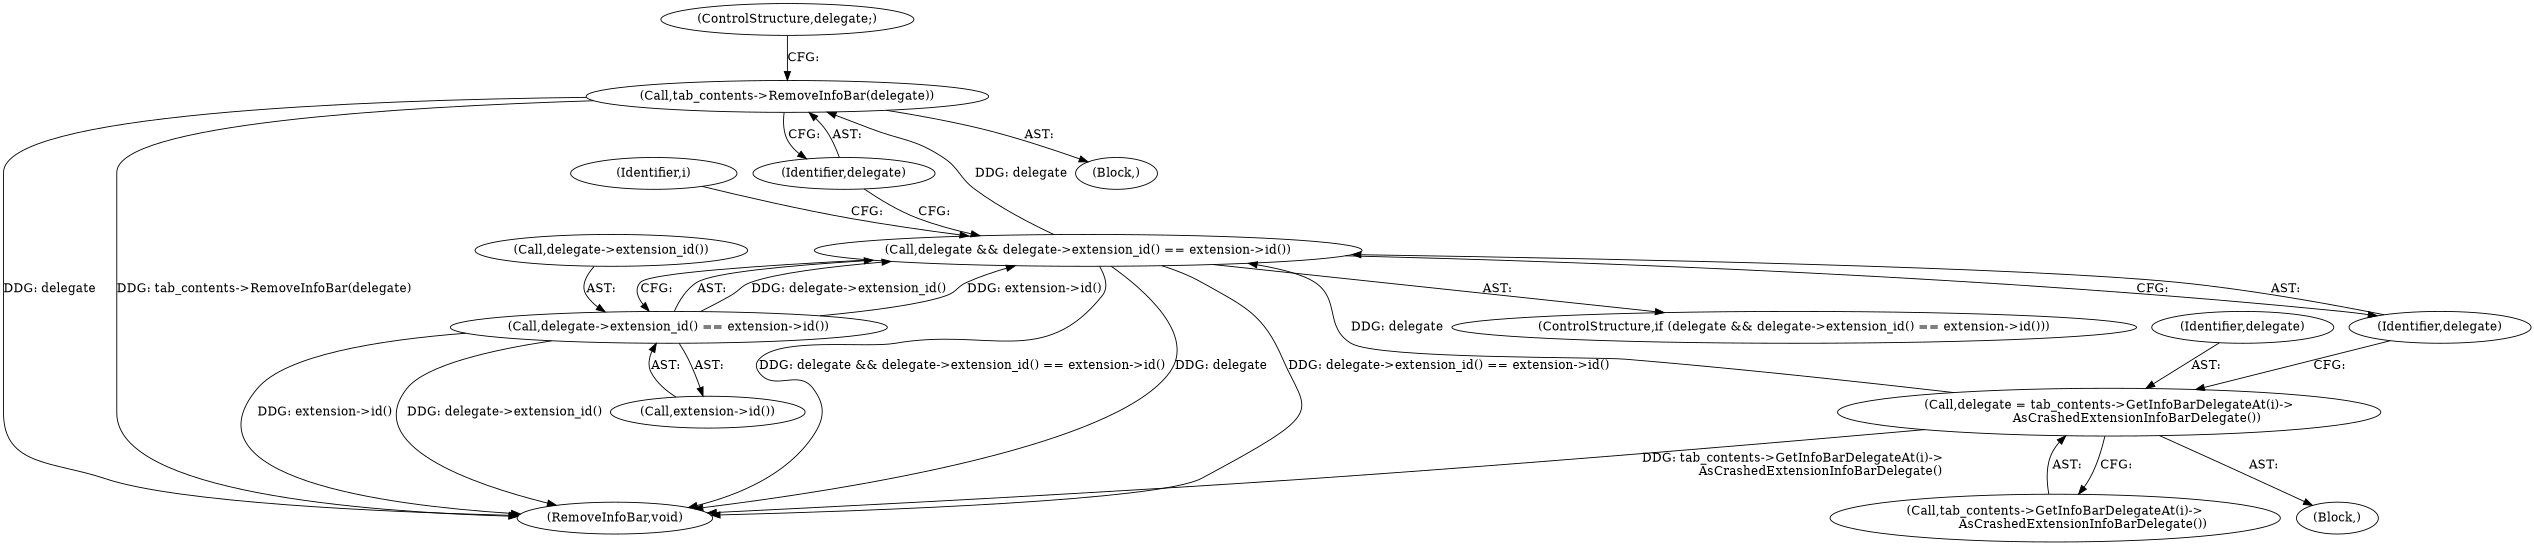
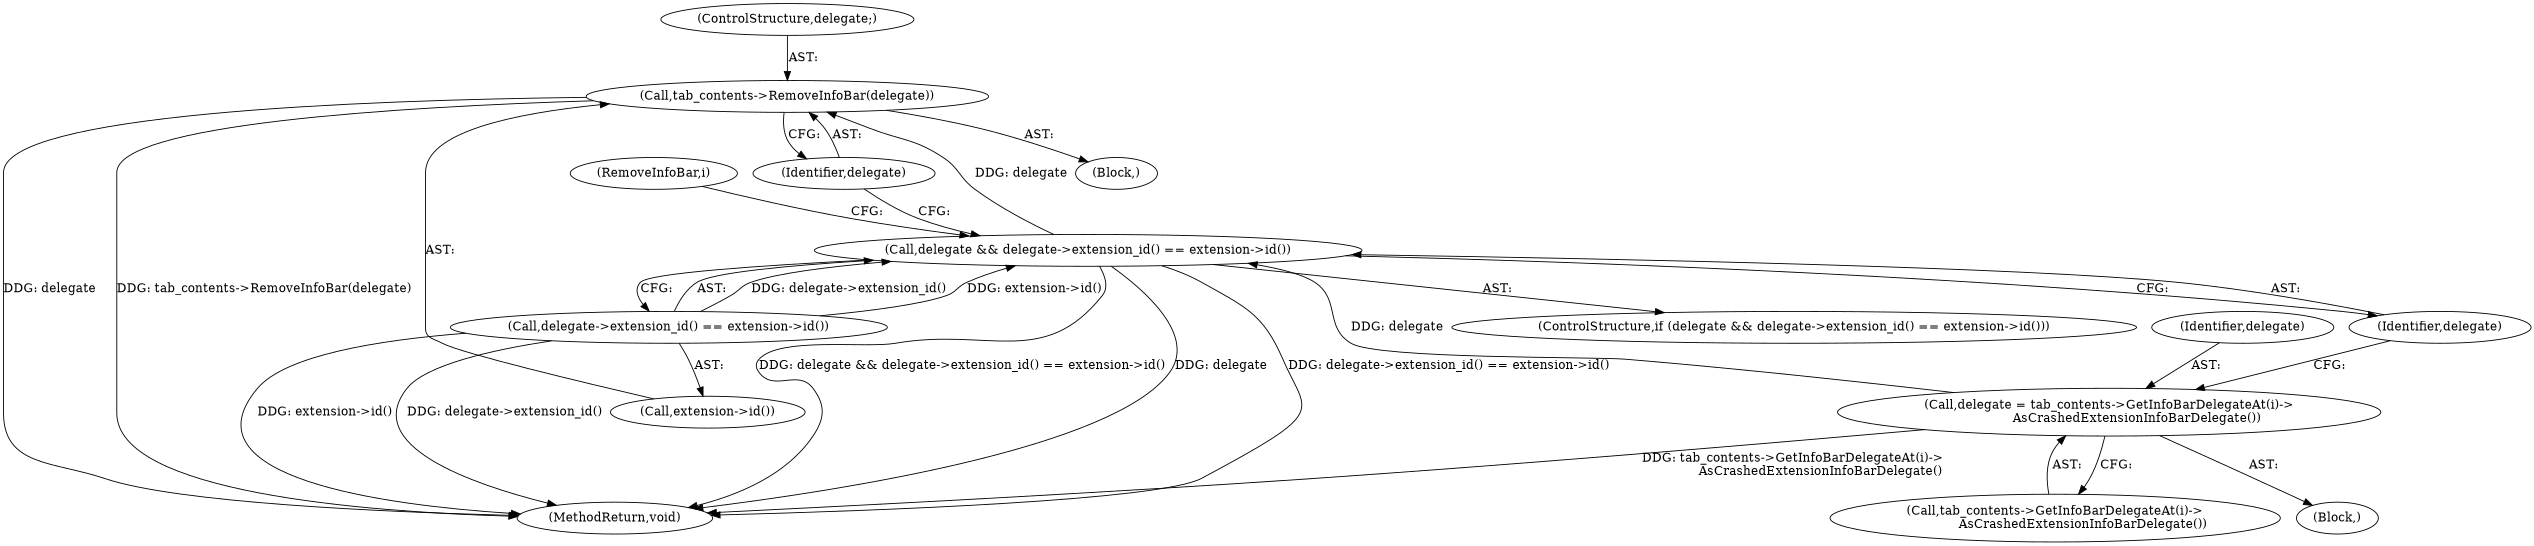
edge "(ControlStructure,delegate;)" -> "(Call,tab_contents->RemoveInfoBar(delegate))": label "CFG: " -> "AST: "
node "(Identifier,i)": label "(Identifier,i)" -> "(RemoveInfoBar,i)"
node "(Call,delegate->extension_id())": removed
edge "(Call,extension->id())" -> "(Call,delegate->extension_id() == extension->id())": now "(Call,extension->id())" -> "(Call,tab_contents->RemoveInfoBar(delegate))"
node "(RemoveInfoBar,void)": label "(RemoveInfoBar,void)" -> "(MethodReturn,void)"
